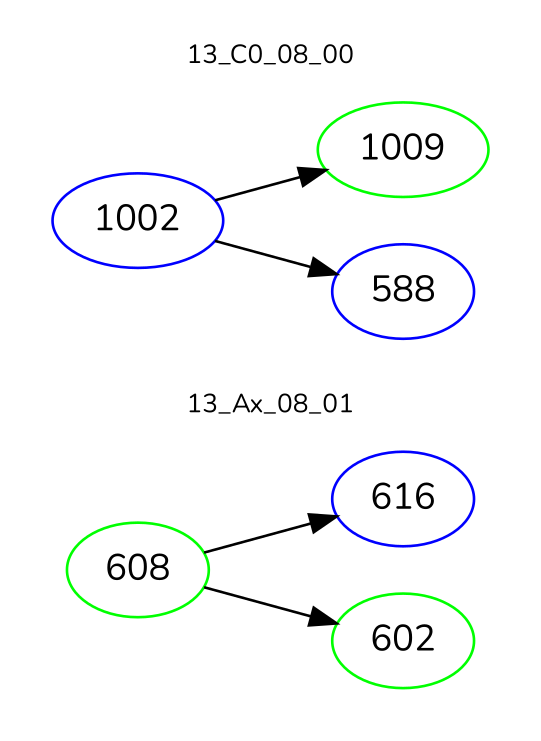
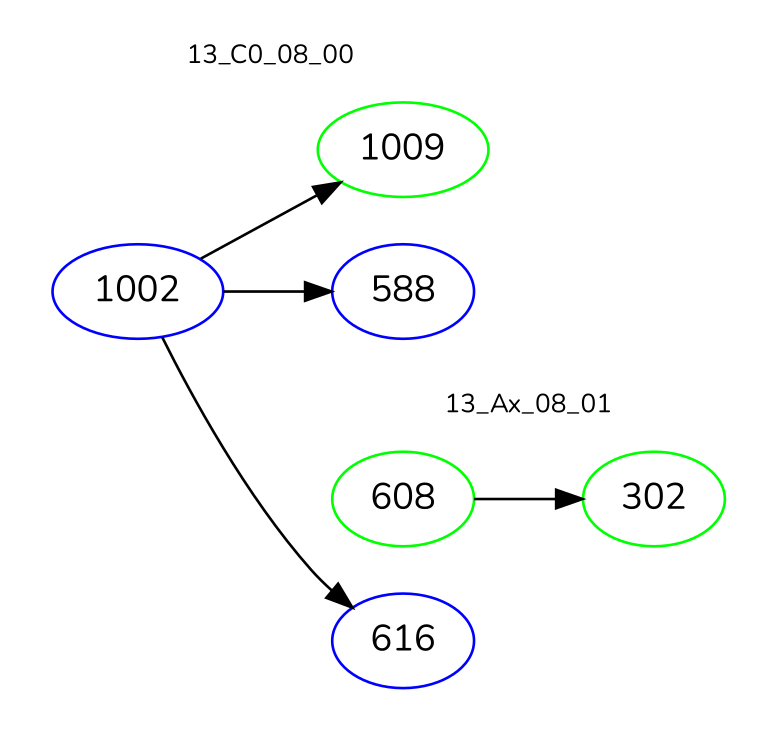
edge "608" -> "616": now "1002" -> "616"
node "602": label "602" -> "302"
